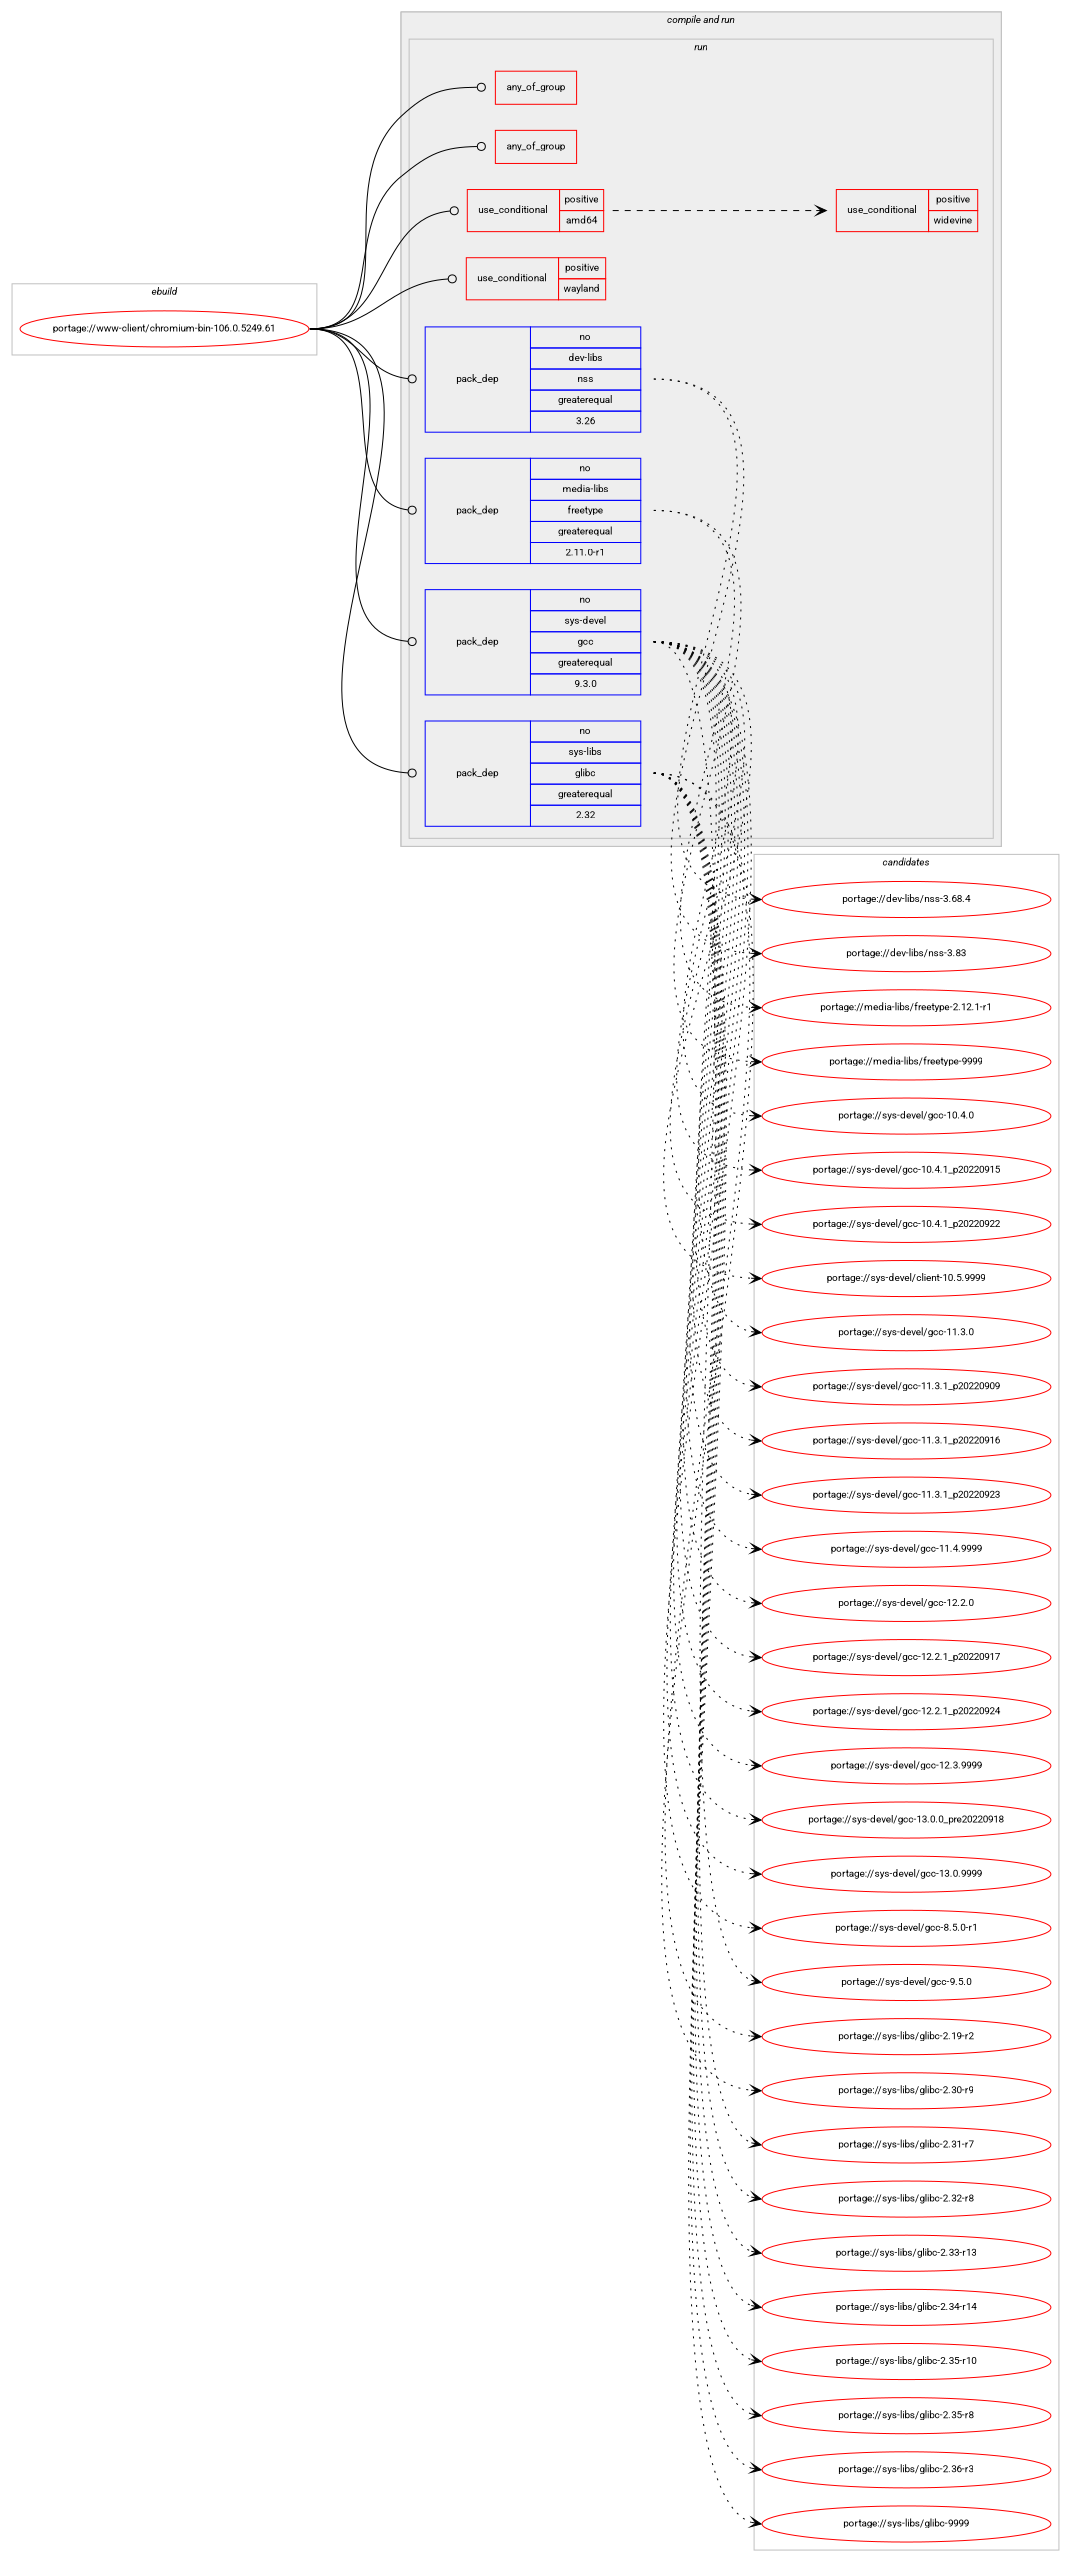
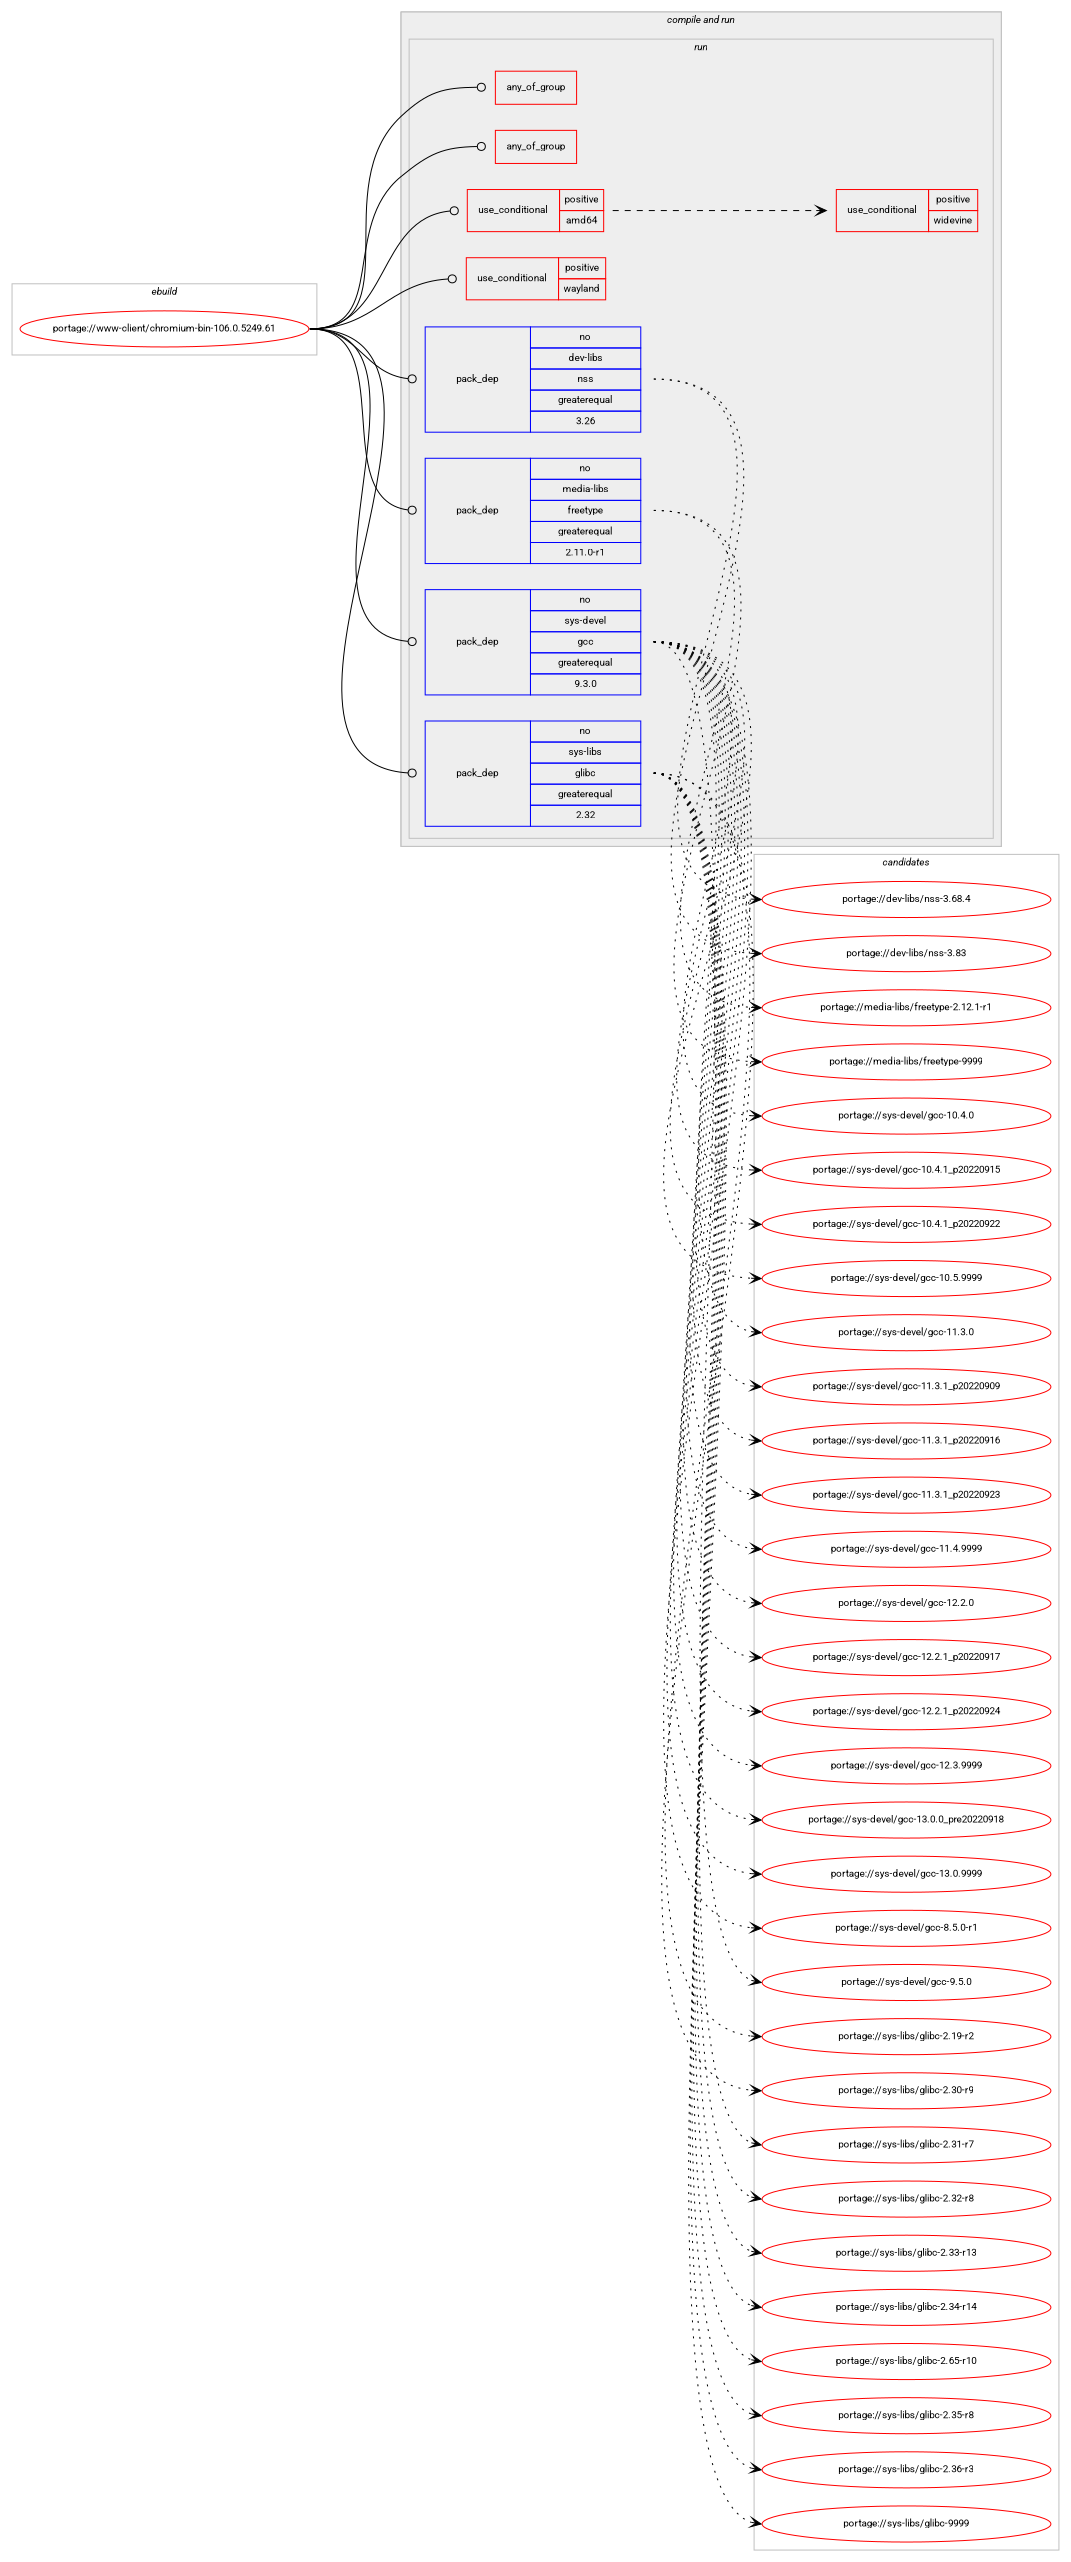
node "portage://sys-devel/client-10.5.9999": label "portage://sys-devel/client-10.5.9999" -> "portage://sys-devel/gcc-10.5.9999"
node "portage://sys-libs/glibc-2.35-r10": label "portage://sys-libs/glibc-2.35-r10" -> "portage://sys-libs/glibc-2.65-r10"
